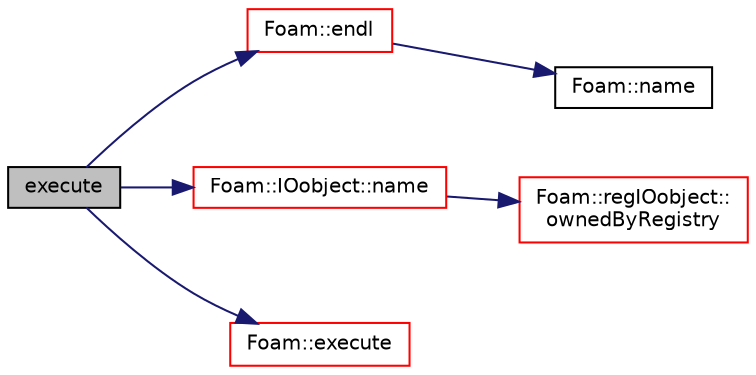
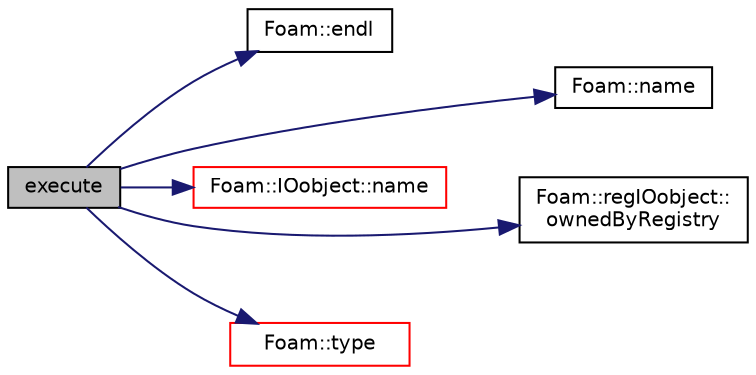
node "Foam::endl": color red -> black
edge "Foam::endl" -> "Foam::name": now "execute" -> "Foam::name"
edge "Foam::IOobject::name" -> "Foam::regIOobject:: ownedByRegistry": now "execute" -> "Foam::regIOobject:: ownedByRegistry"
node "Foam::regIOobject:: ownedByRegistry": color red -> black
node "Foam::execute": label "Foam::execute" -> "Foam::type"
